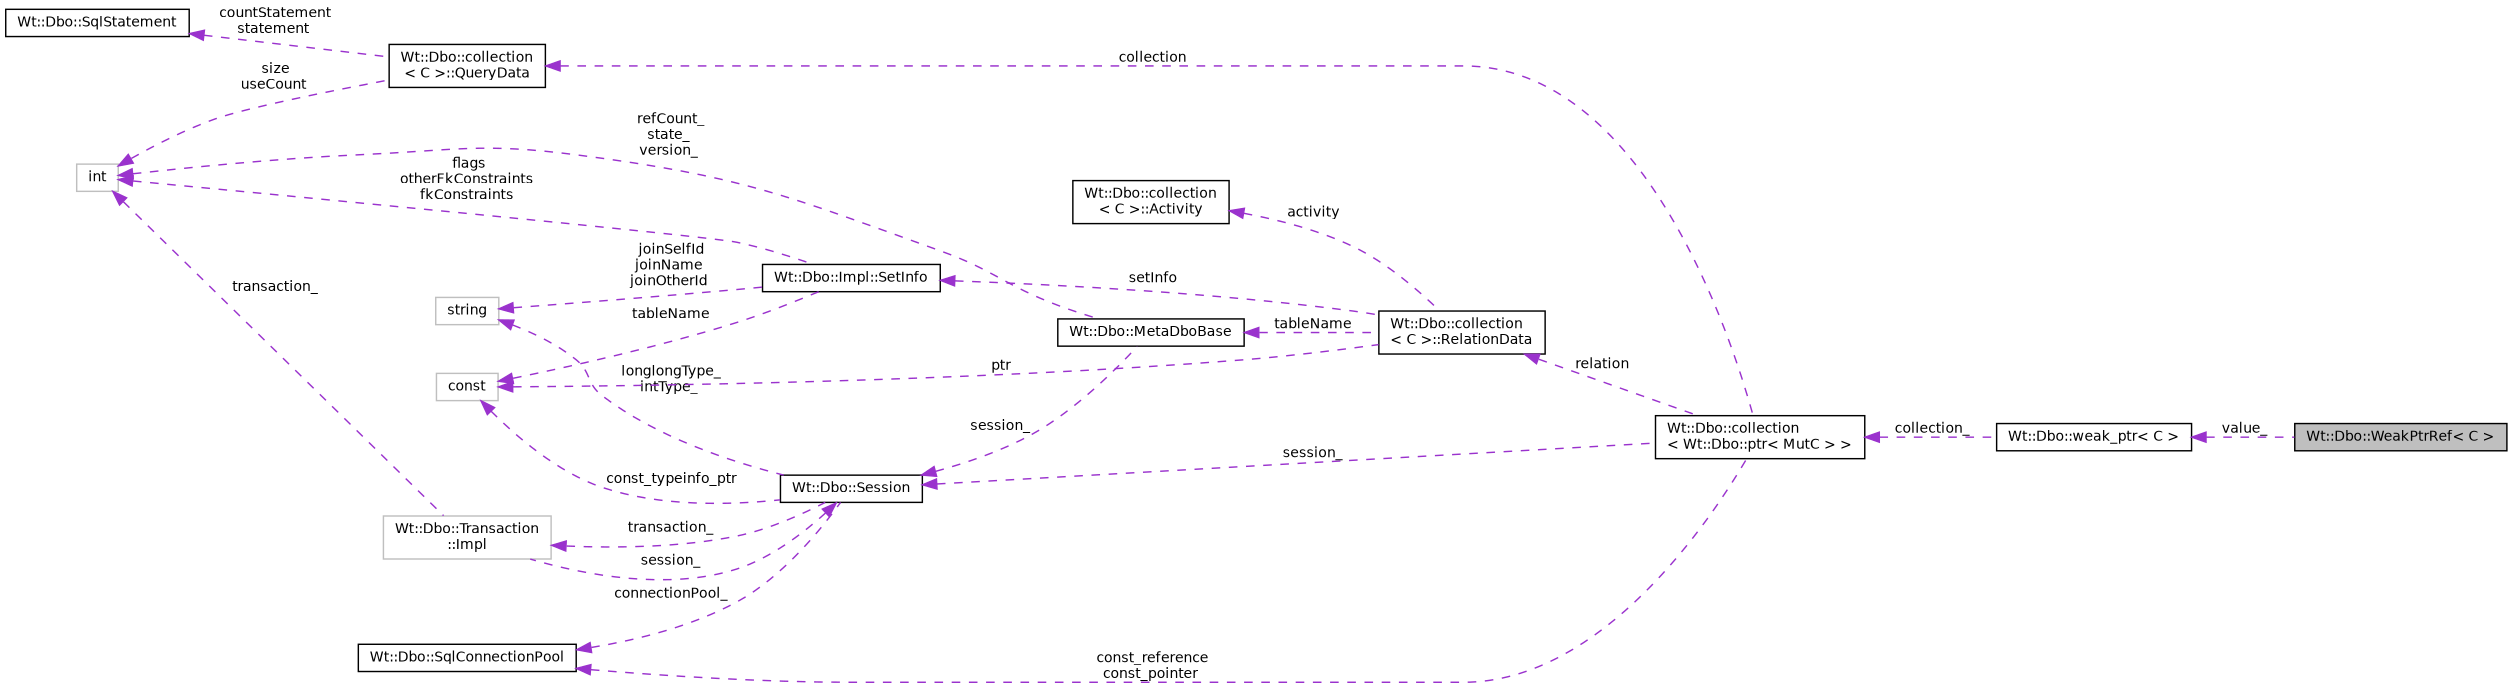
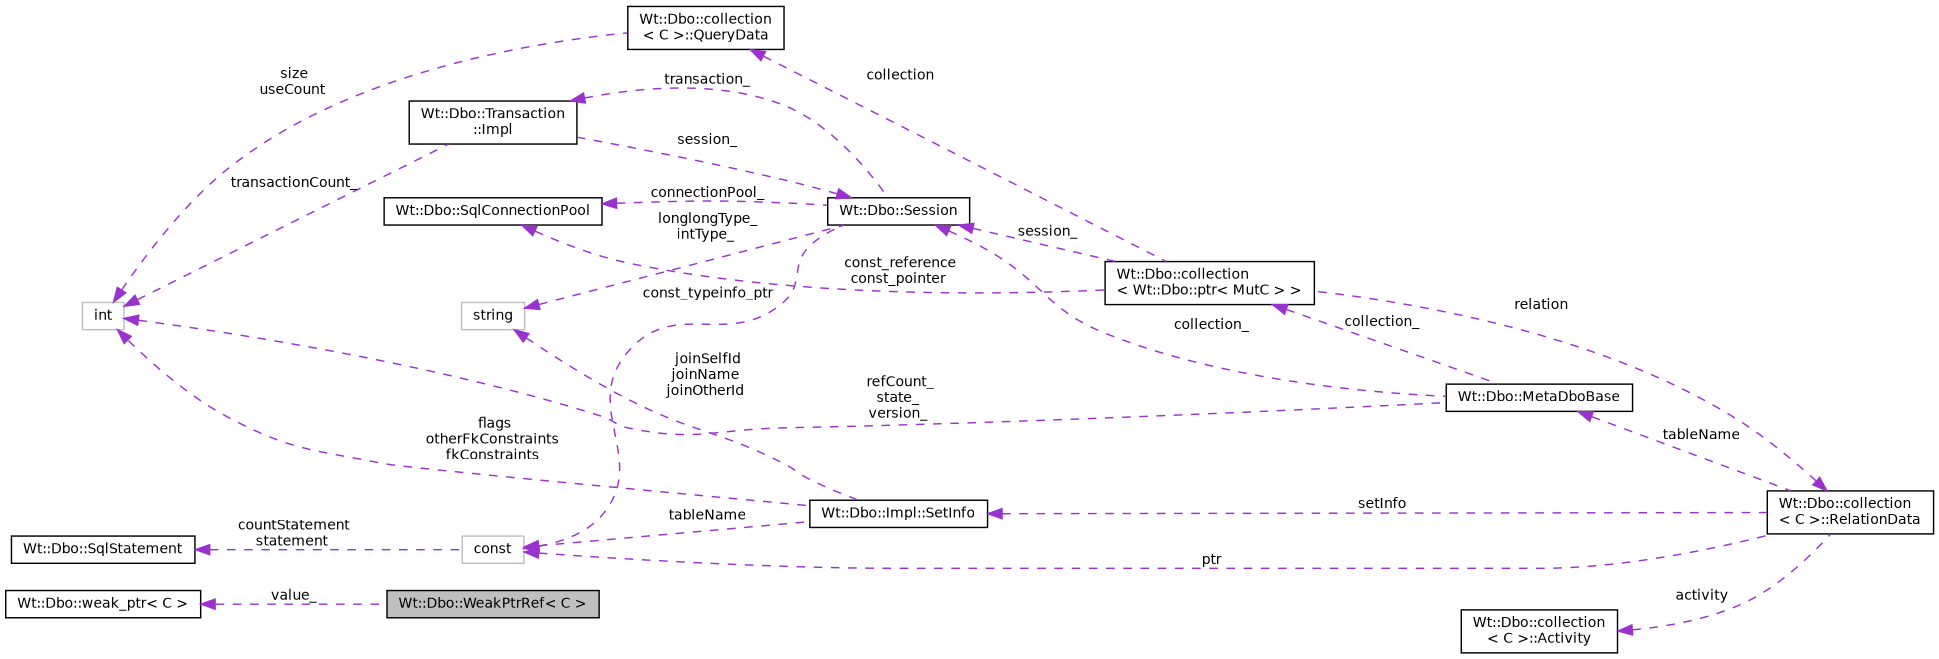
edge "Wt::Dbo::collection < C >::QueryData" -> "Wt::Dbo::SqlStatement": now "const" -> "Wt::Dbo::SqlStatement"
edge "Wt::Dbo::Transaction ::Impl" -> "int": label " transaction_" -> " transactionCount_"
edge "Wt::Dbo::MetaDboBase" -> "Wt::Dbo::Session": label " session_" -> " collection_"
edge "Wt::Dbo::weak_ptr< C >" -> "Wt::Dbo::collection < Wt::Dbo::ptr< MutC > >": now "Wt::Dbo::MetaDboBase" -> "Wt::Dbo::collection < Wt::Dbo::ptr< MutC > >"
node "Wt::Dbo::Transaction ::Impl": color grey75 -> black
